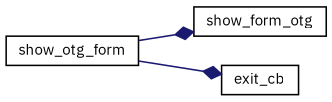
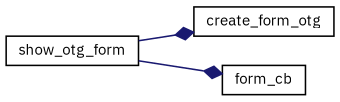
node "show_form_otg": label "show_form_otg" -> "create_form_otg"
node "exit_cb": label "exit_cb" -> "form_cb"
